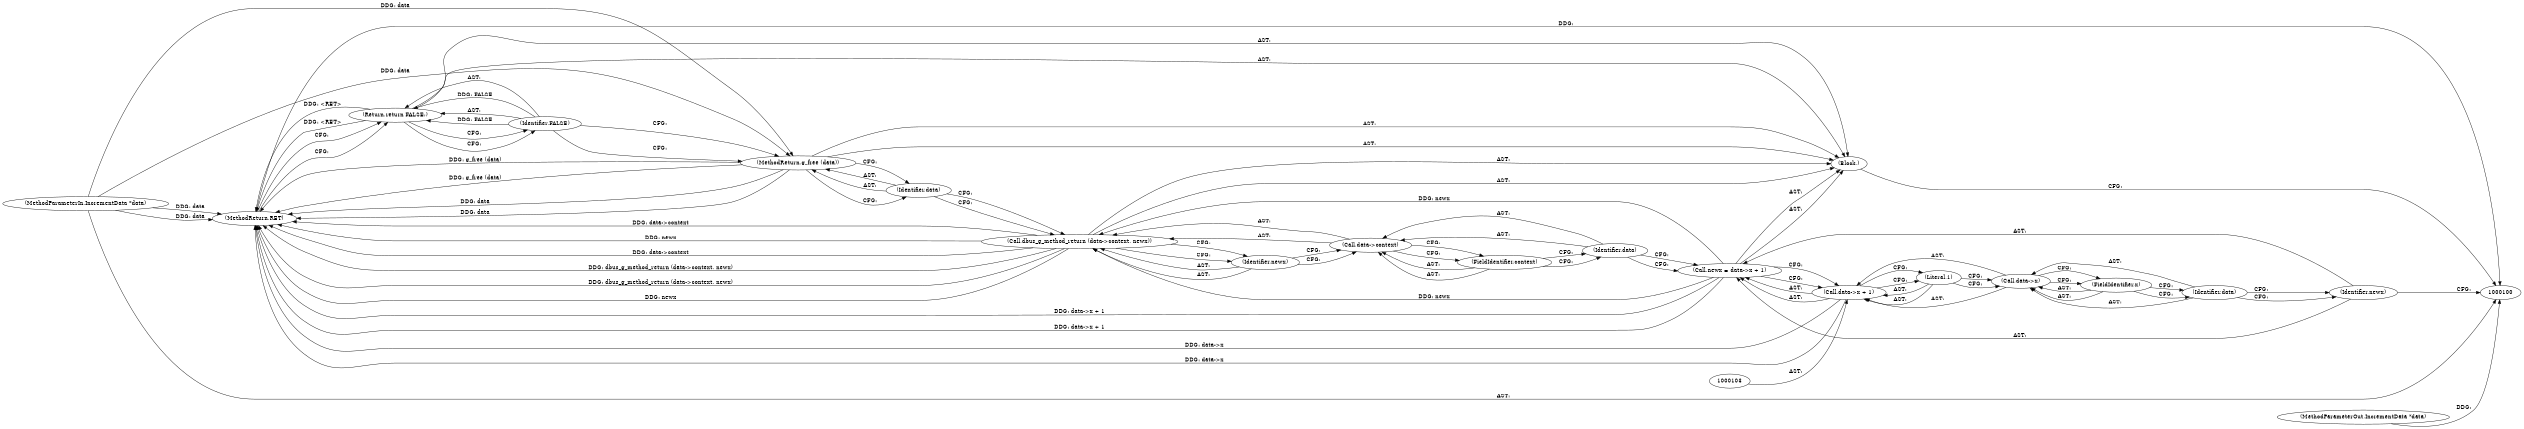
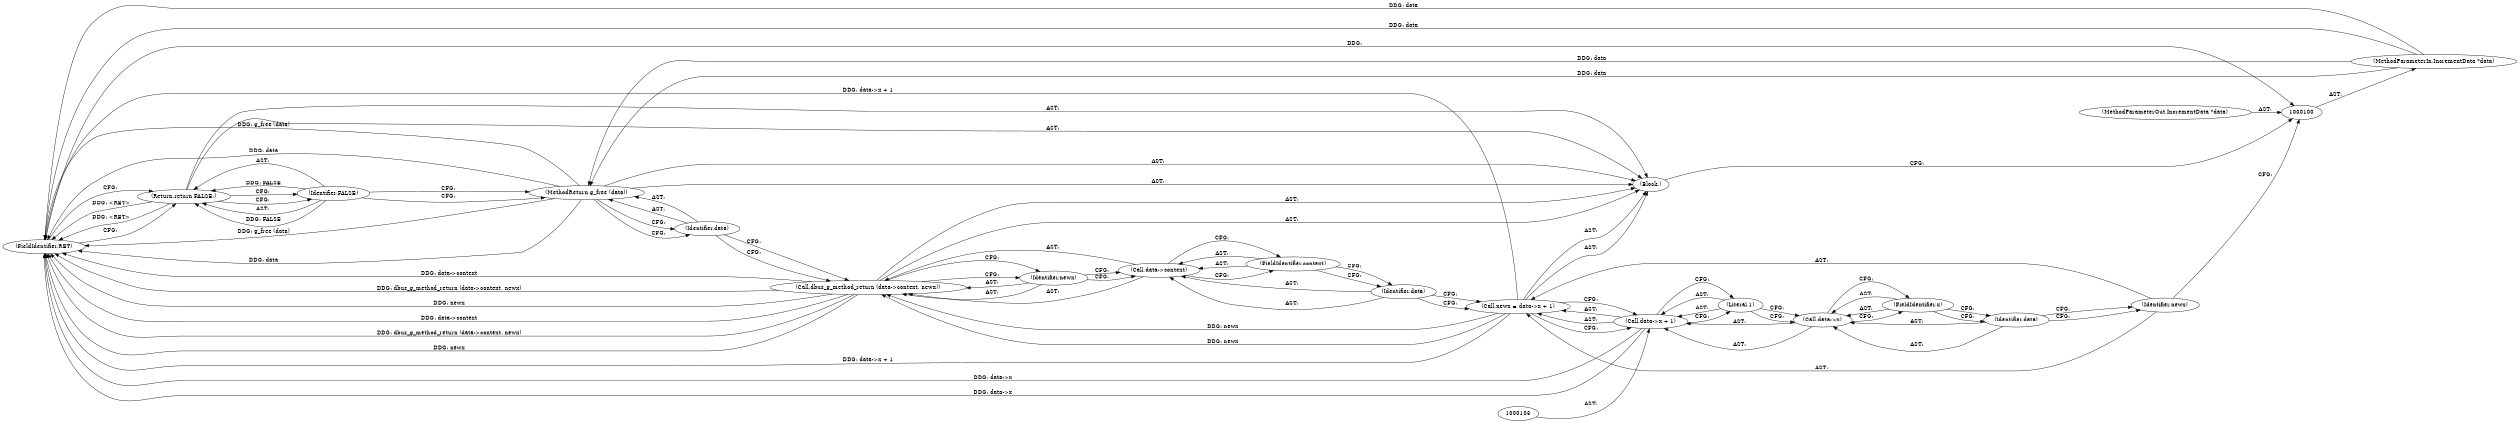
node "(MethodReturn,RET)": label "(MethodReturn,RET)" -> "(FieldIdentifier,RET)"
edge "(MethodParameterIn,IncrementData *data)" -> "1000100": reversed
edge "(MethodParameterOut,IncrementData *data)" -> "1000100": label "DDG: " -> "AST: "
